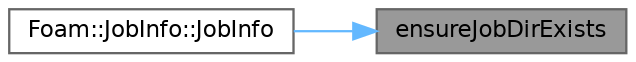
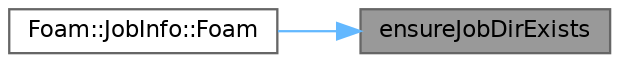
node "Foam::JobInfo::JobInfo": label "Foam::JobInfo::JobInfo" -> "Foam::JobInfo::Foam"
